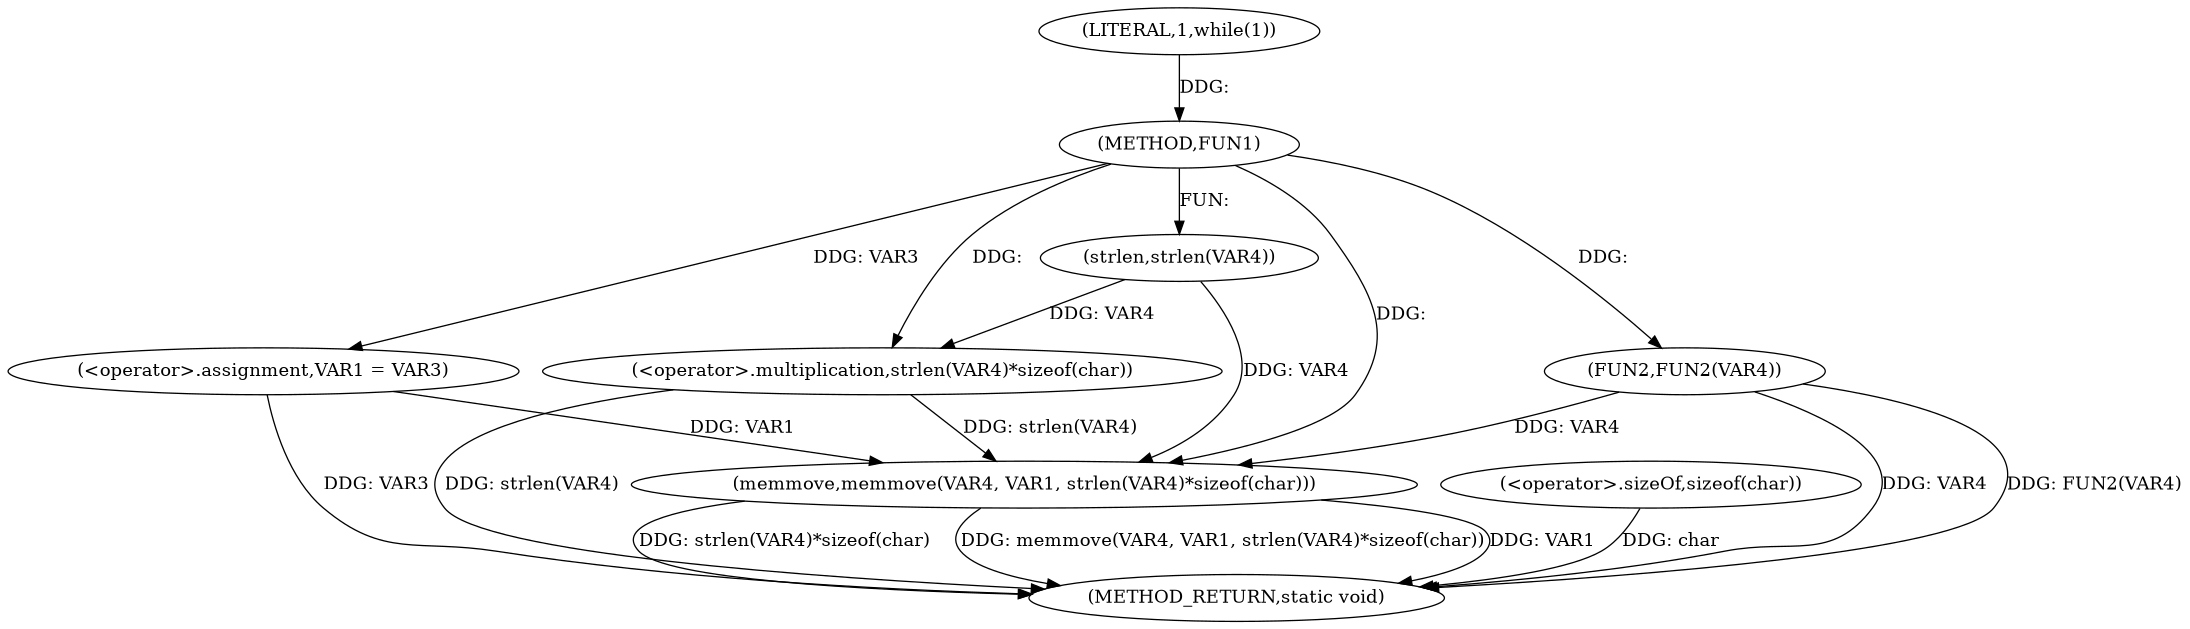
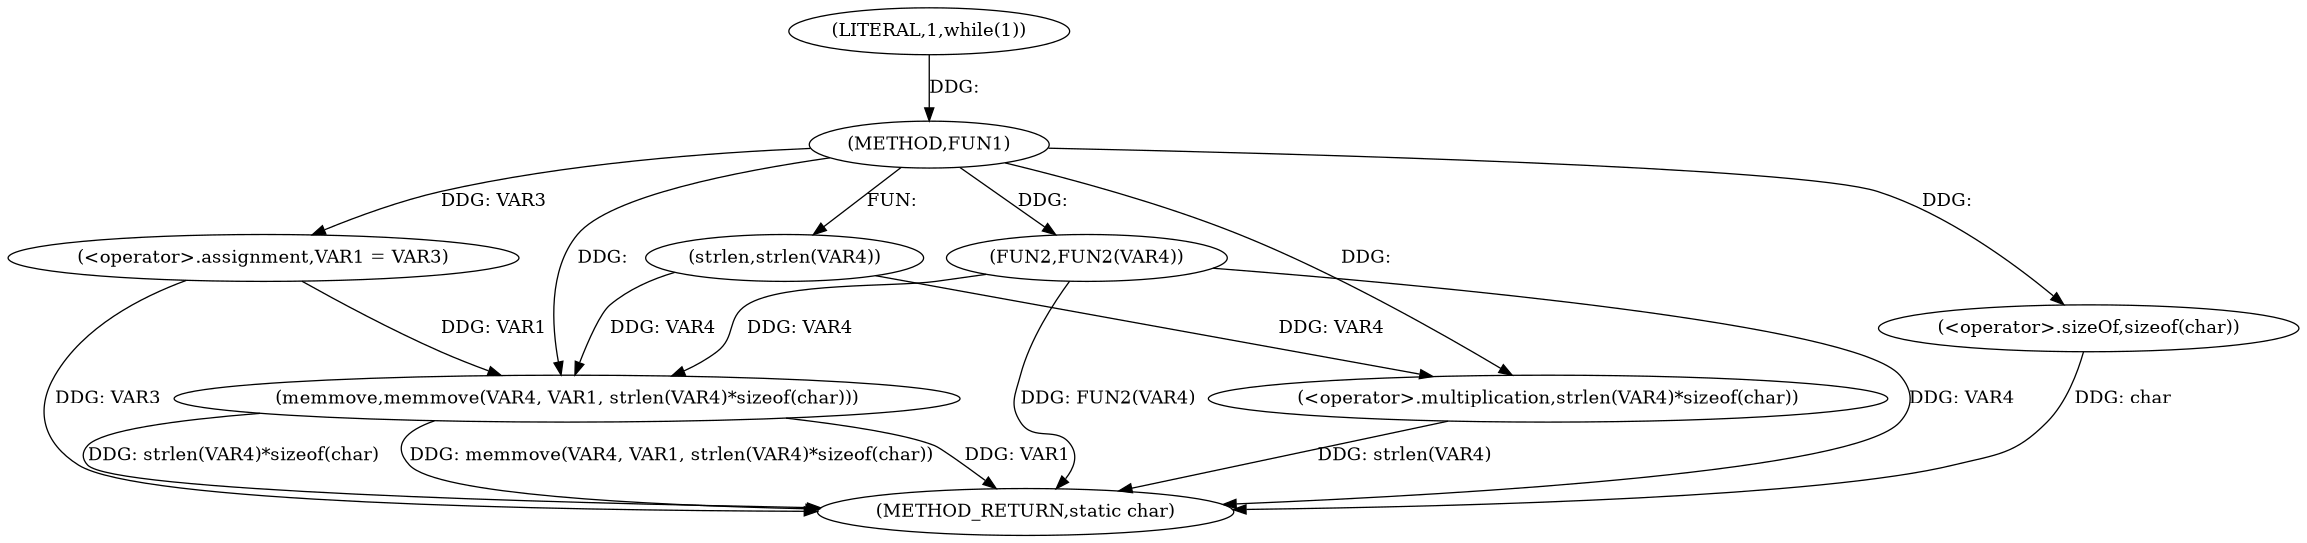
edge "(METHOD,FUN1)" -> "(<operator>.sizeOf,sizeof(char))": added, label "DDG:"
edge "(<operator>.multiplication,strlen(VAR4)*sizeof(char))" -> "(memmove,memmove(VAR4, VAR1, strlen(VAR4)*sizeof(char)))": removed, label "DDG: strlen(VAR4)"
node "(METHOD_RETURN,static void)": label "(METHOD_RETURN,static void)" -> "(METHOD_RETURN,static char)"
